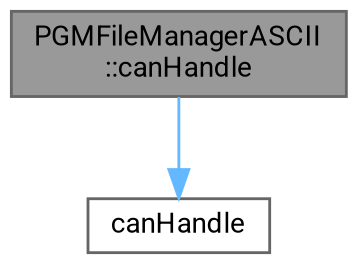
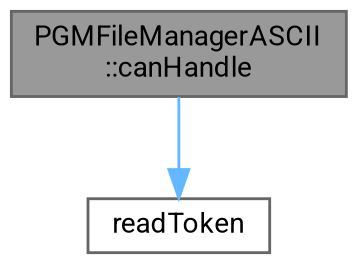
node "canHandle": label "canHandle" -> "readToken"
